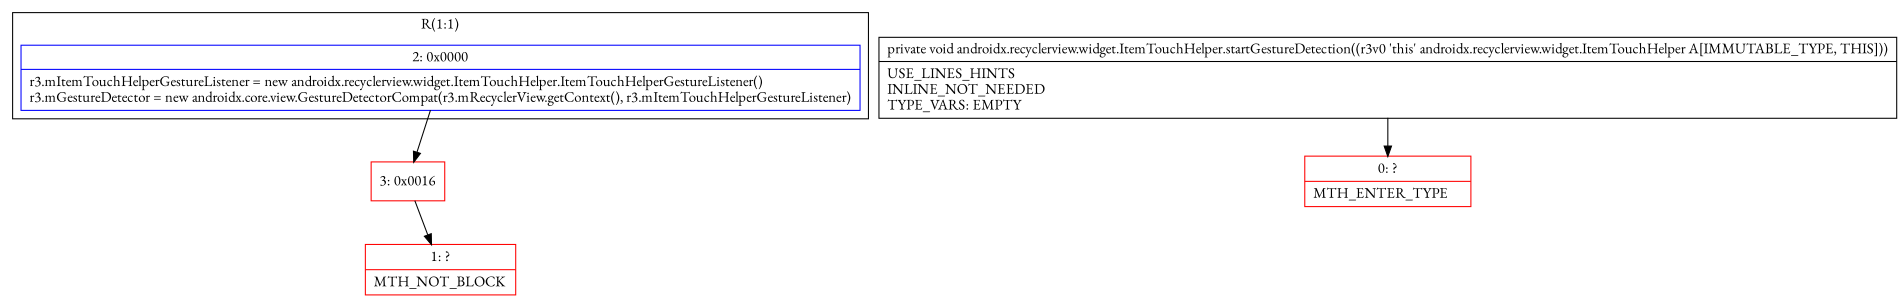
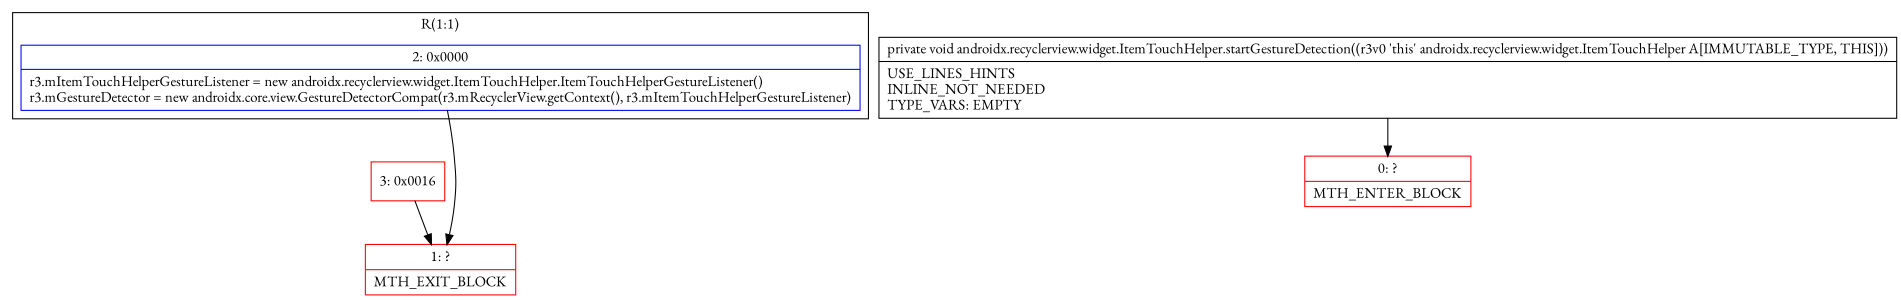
edge "2: 0x0000" -> "3: 0x0016": now "2: 0x0000" -> "1: ?"
node "0: ?": text "MTH_ENTER_TYPE" -> "MTH_ENTER_BLOCK"
node "1: ?": text "MTH_NOT_BLOCK" -> "MTH_EXIT_BLOCK"
